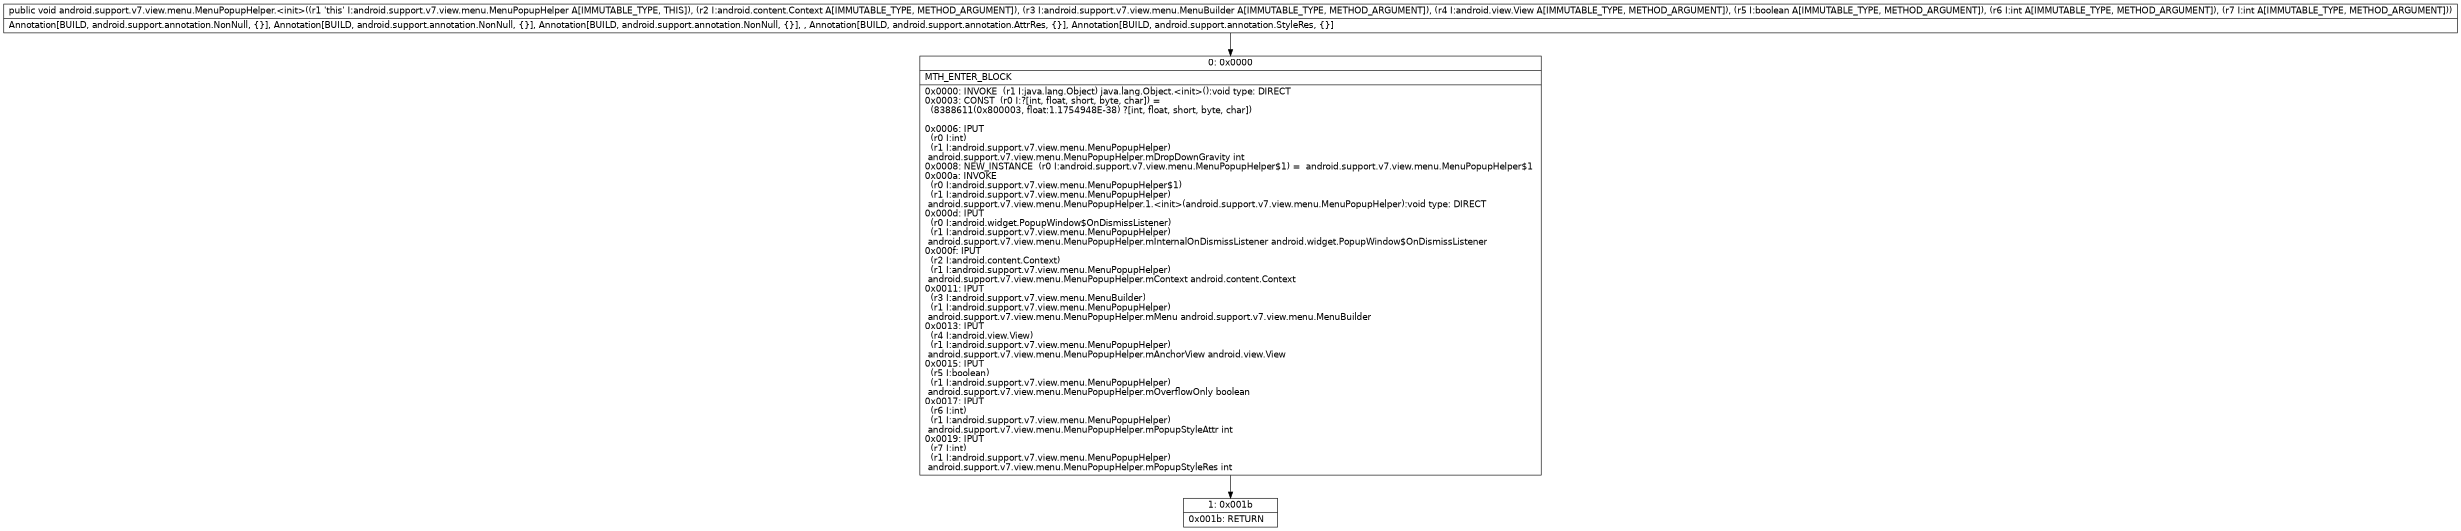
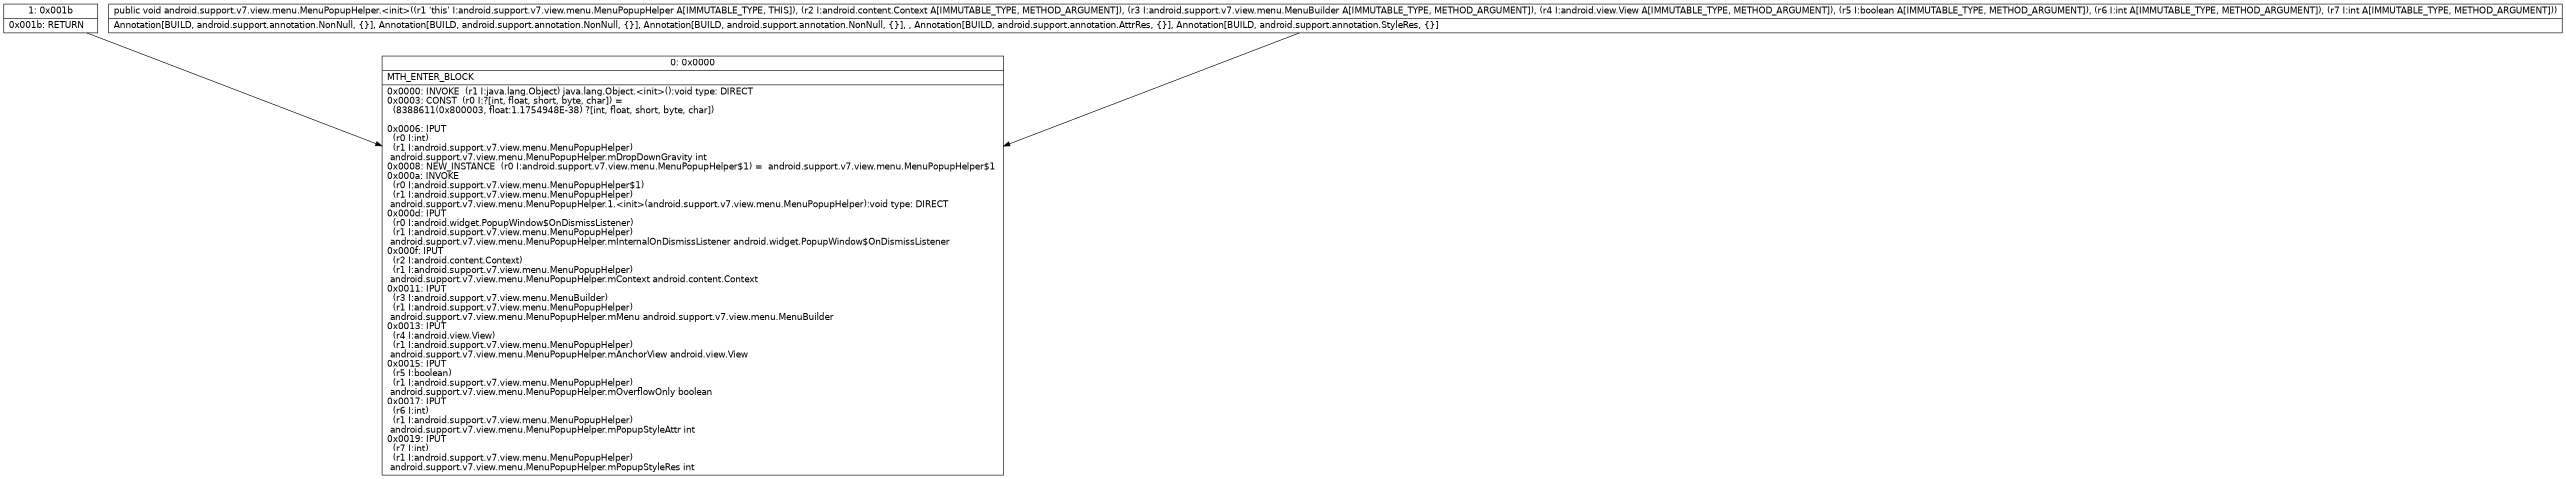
edge "0: 0x0000" -> "1: 0x001b": reversed
